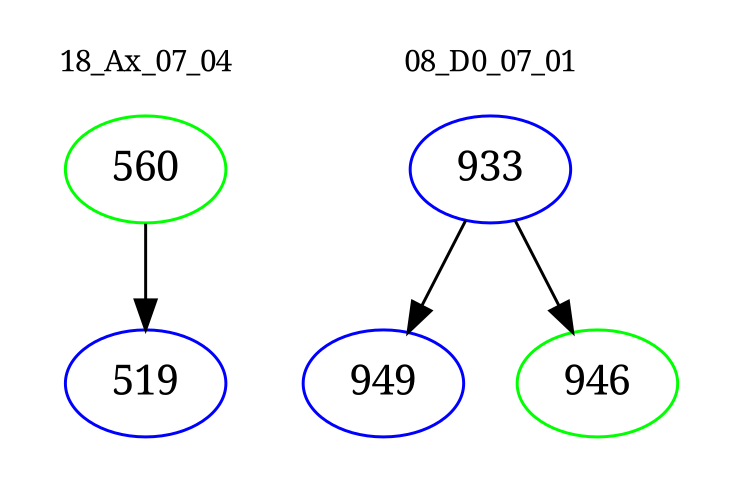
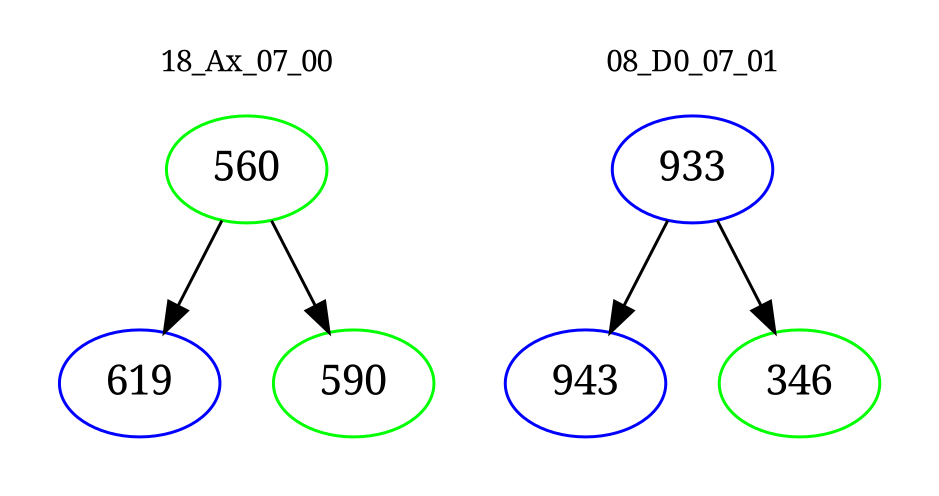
cluster "18_Ax_07_04": label "18_Ax_07_04" -> "18_Ax_07_00"
node "519": label "519" -> "619"
node "590": added
node "949": label "949" -> "943"
node "946": label "946" -> "346"
